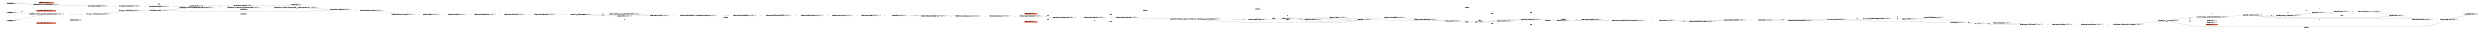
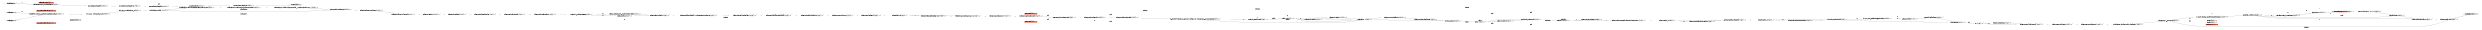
node "childTempl.setName(tmpl.getName())@@@88@@@['1', '1', '0']": fillcolor white -> tomato
